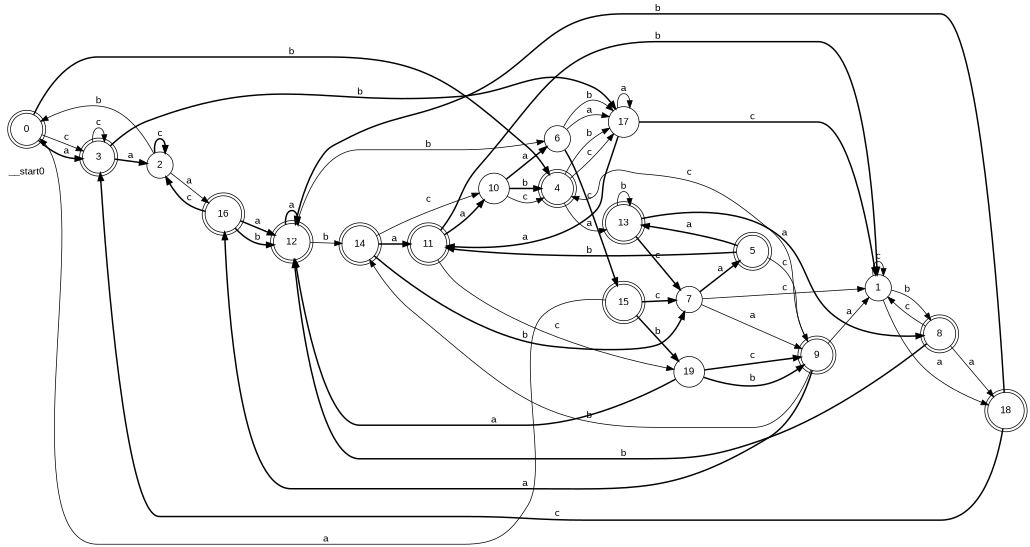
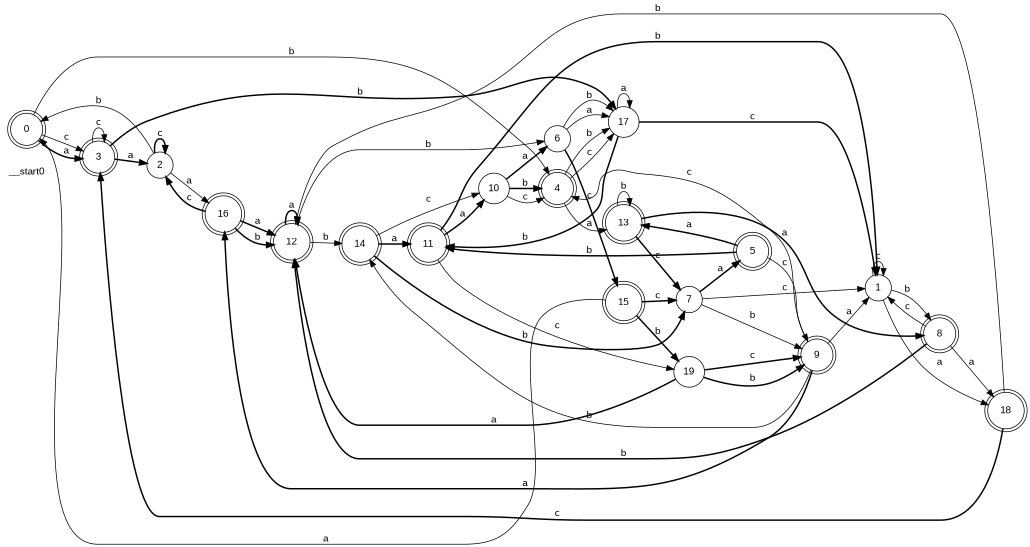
edge "18" -> "12": style bold -> solid
edge "0" -> "4": style bold -> solid
edge "17" -> "11": label "a" -> "b"
edge "7" -> "9": label "a" -> "b"
